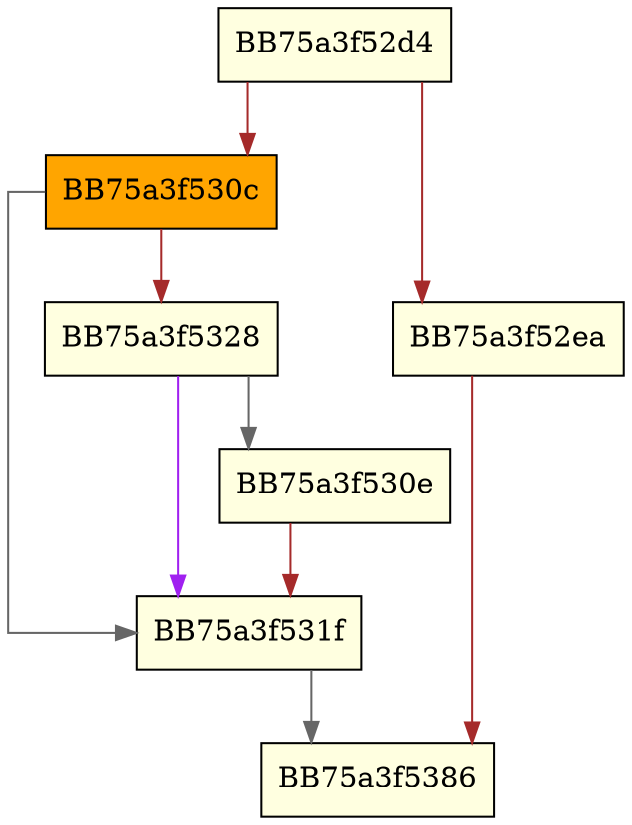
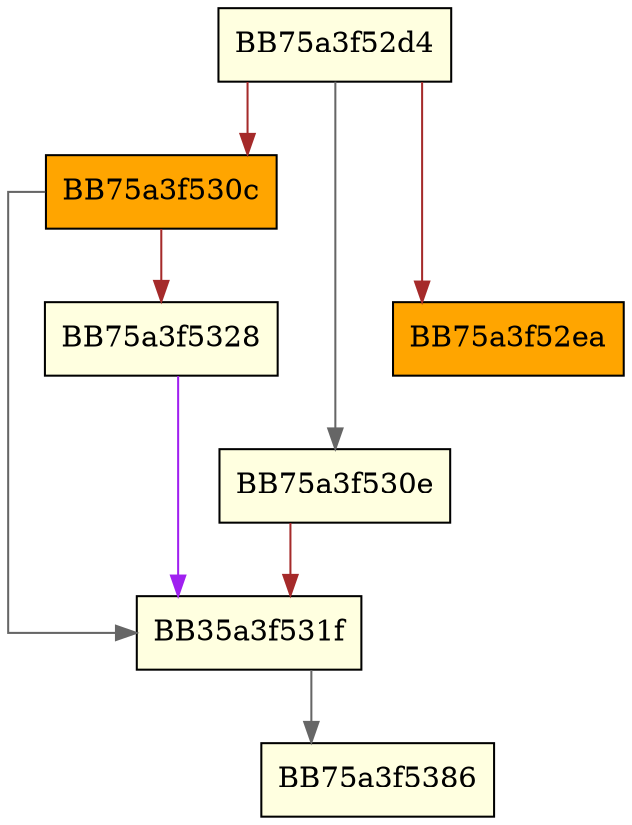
node "BB75a3f52ea": fillcolor lightyellow -> orange
edge "BB75a3f5328" -> "BB75a3f530e": now "BB75a3f52d4" -> "BB75a3f530e"
edge "BB75a3f52ea" -> "BB75a3f5386": removed
node "BB75a3f531f": label "BB75a3f531f" -> "BB35a3f531f"
